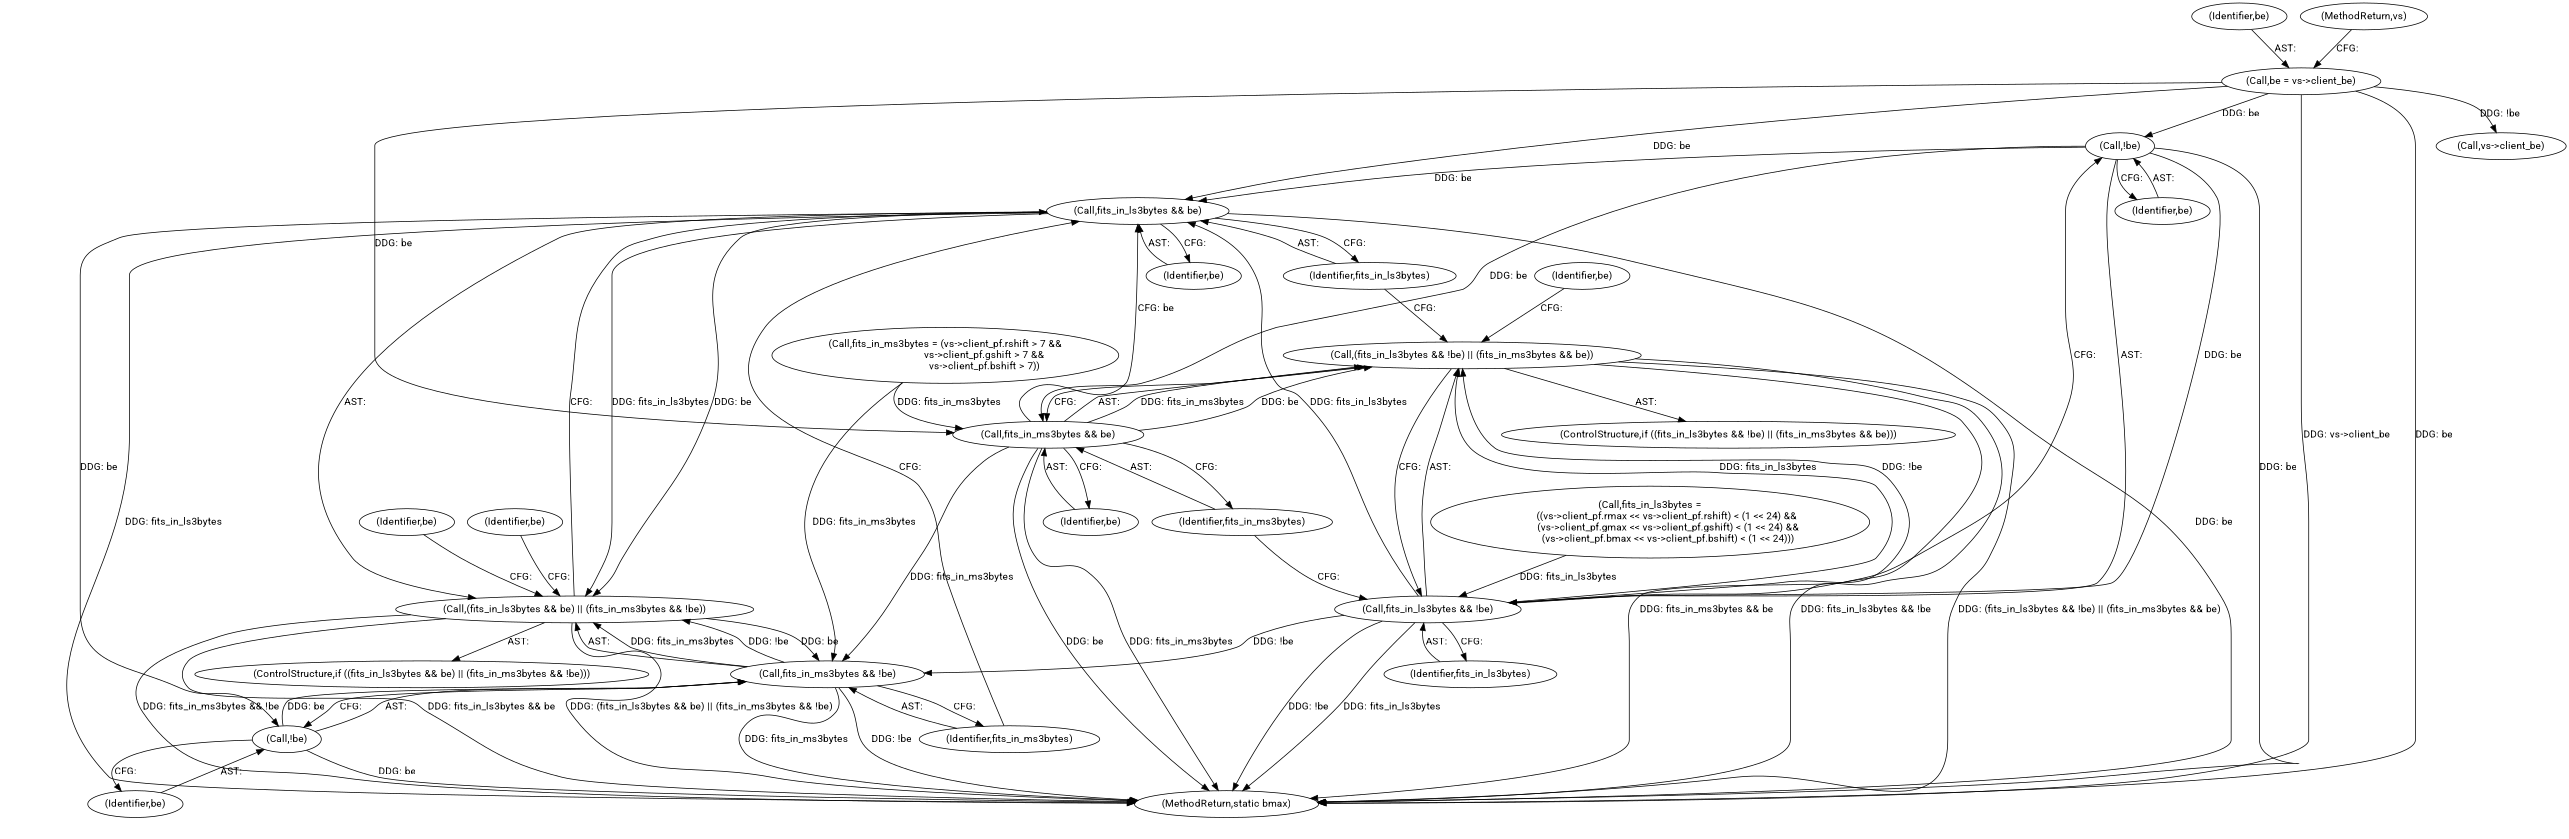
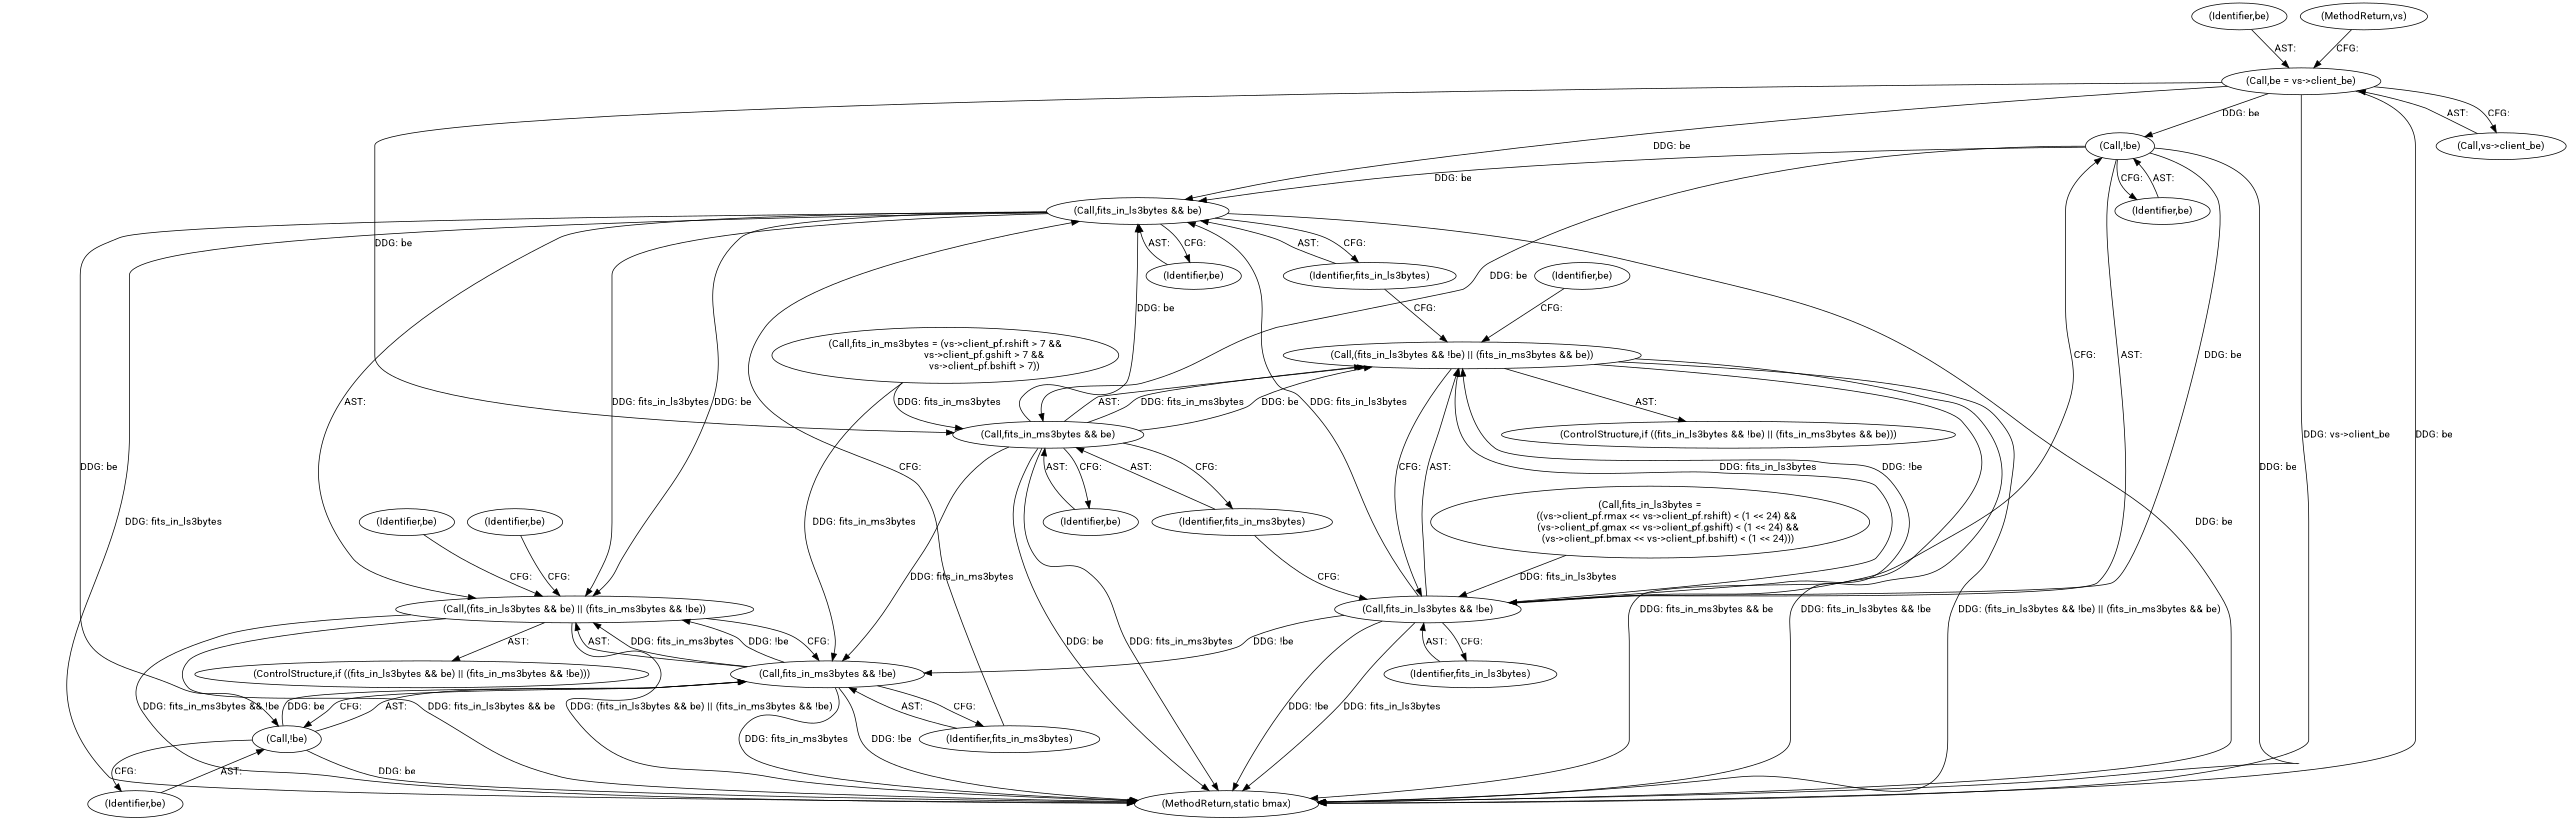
edge "(Call,vs->client_be)" -> "(Call,be = vs->client_be)": added, label "AST:"
edge "(Call,be = vs->client_be)" -> "(Call,vs->client_be)": label "DDG: !be" -> "CFG: "
edge "(Call,(fits_in_ls3bytes && be) || (fits_in_ms3bytes && !be))" -> "(Call,fits_in_ls3bytes && be)": removed, label "CFG:"
edge "(Call,fits_in_ms3bytes && be)" -> "(Call,fits_in_ls3bytes && be)": label "CFG: be" -> "DDG: be"
edge "(Call,(fits_in_ls3bytes && !be) || (fits_in_ms3bytes && be))" -> "(Call,fits_in_ms3bytes && be)": removed, label "CFG:"
edge "(Call,(fits_in_ls3bytes && be) || (fits_in_ms3bytes && !be))" -> "(Call,fits_in_ms3bytes && !be)": label "DDG: be" -> "CFG: "
